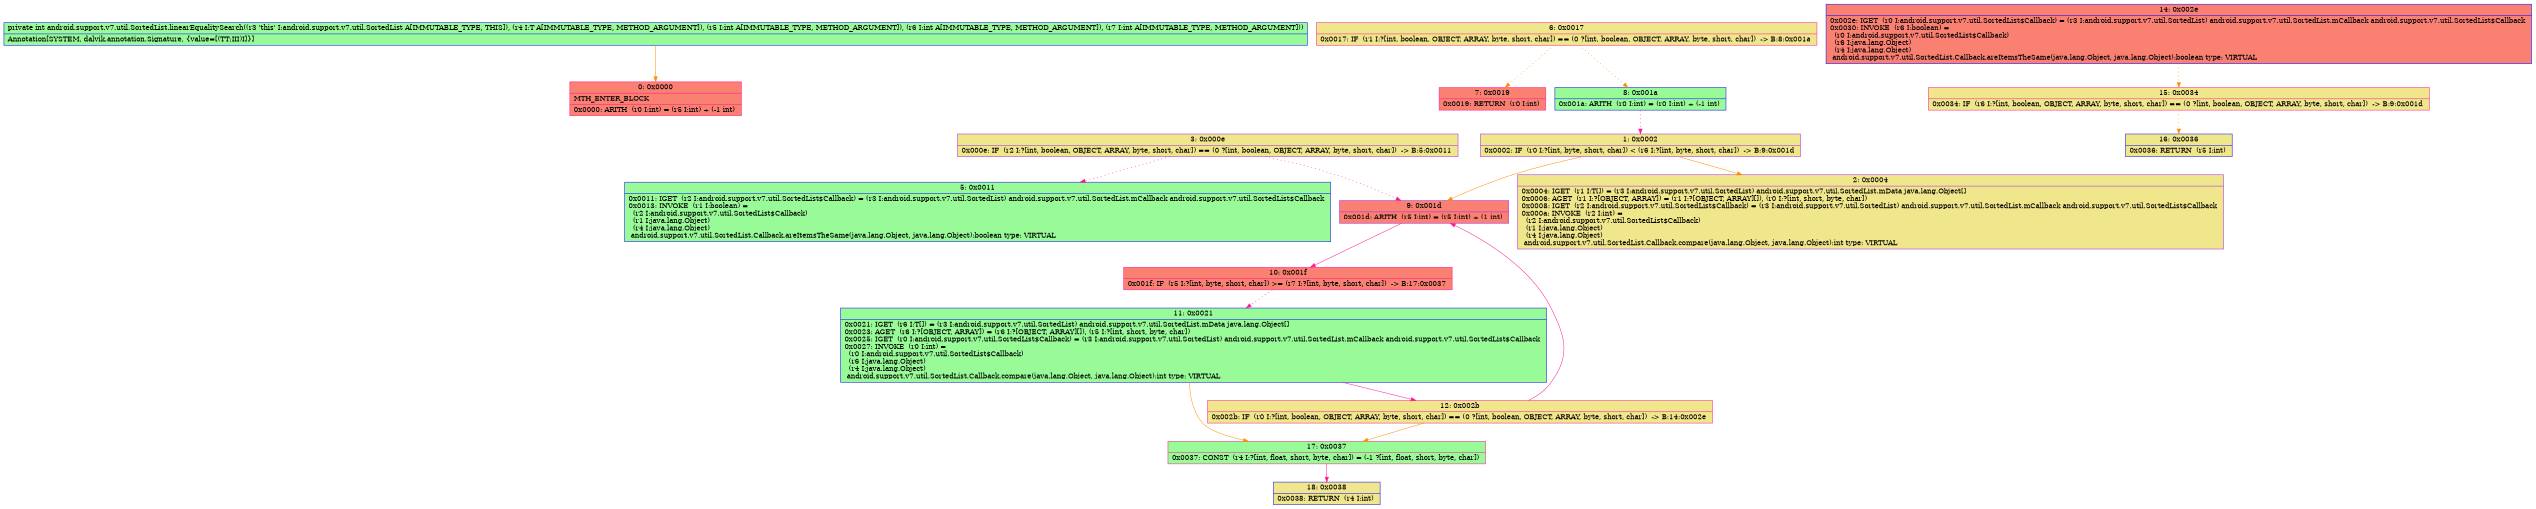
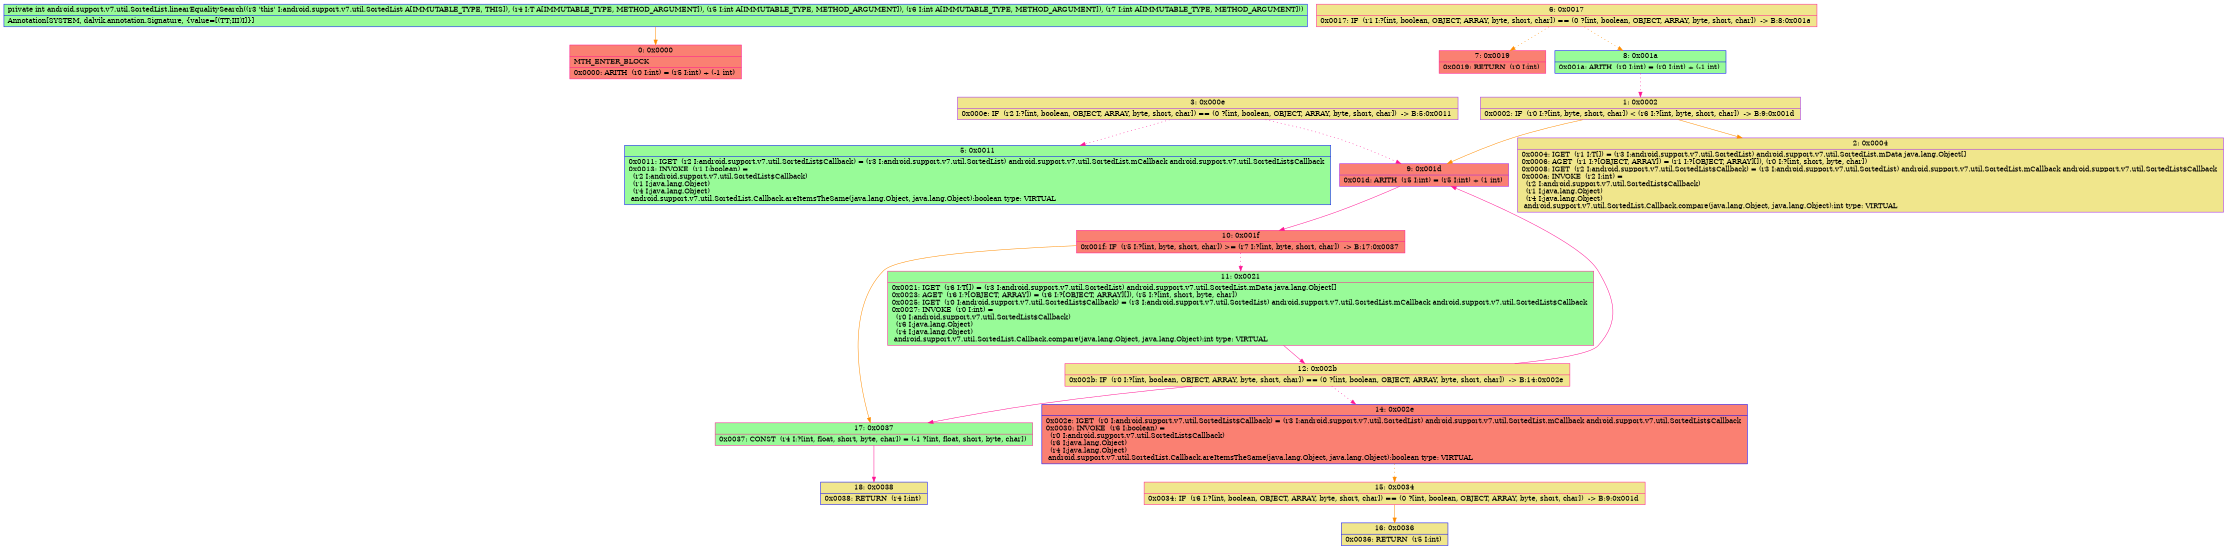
edge "15: 0x0034" -> "16: 0x0036": style dotted -> solid
node "11: 0x0021": color blue -> deeppink
edge "12: 0x002b" -> "14: 0x002e": added
edge "11: 0x0021" -> "17: 0x0037": now "10: 0x001f" -> "17: 0x0037"
edge "12: 0x002b" -> "17: 0x0037": color darkorange -> deeppink
